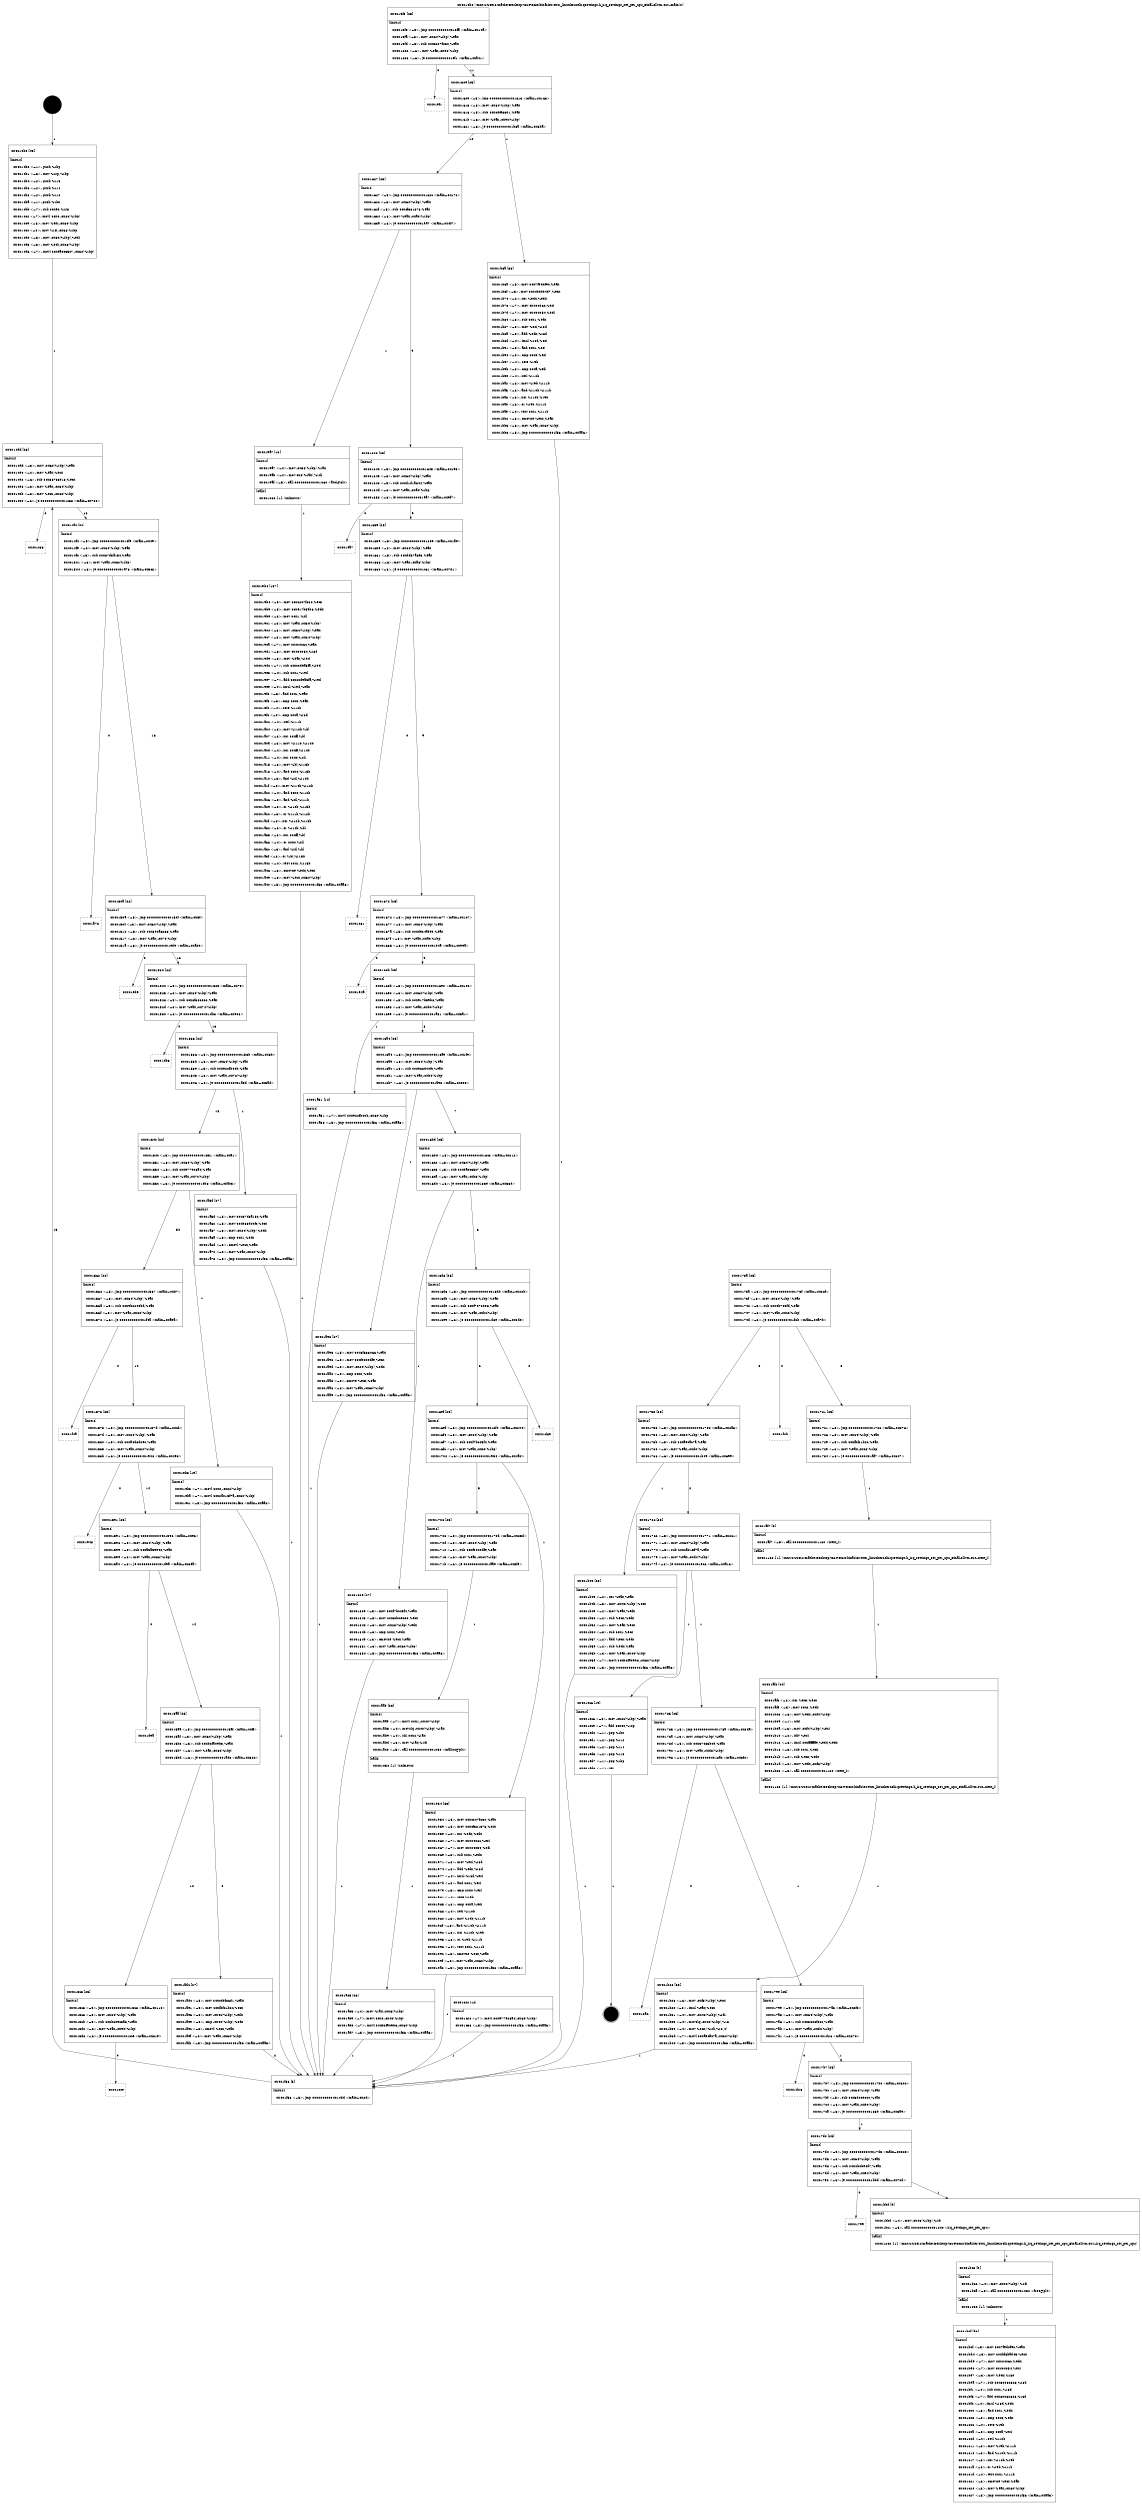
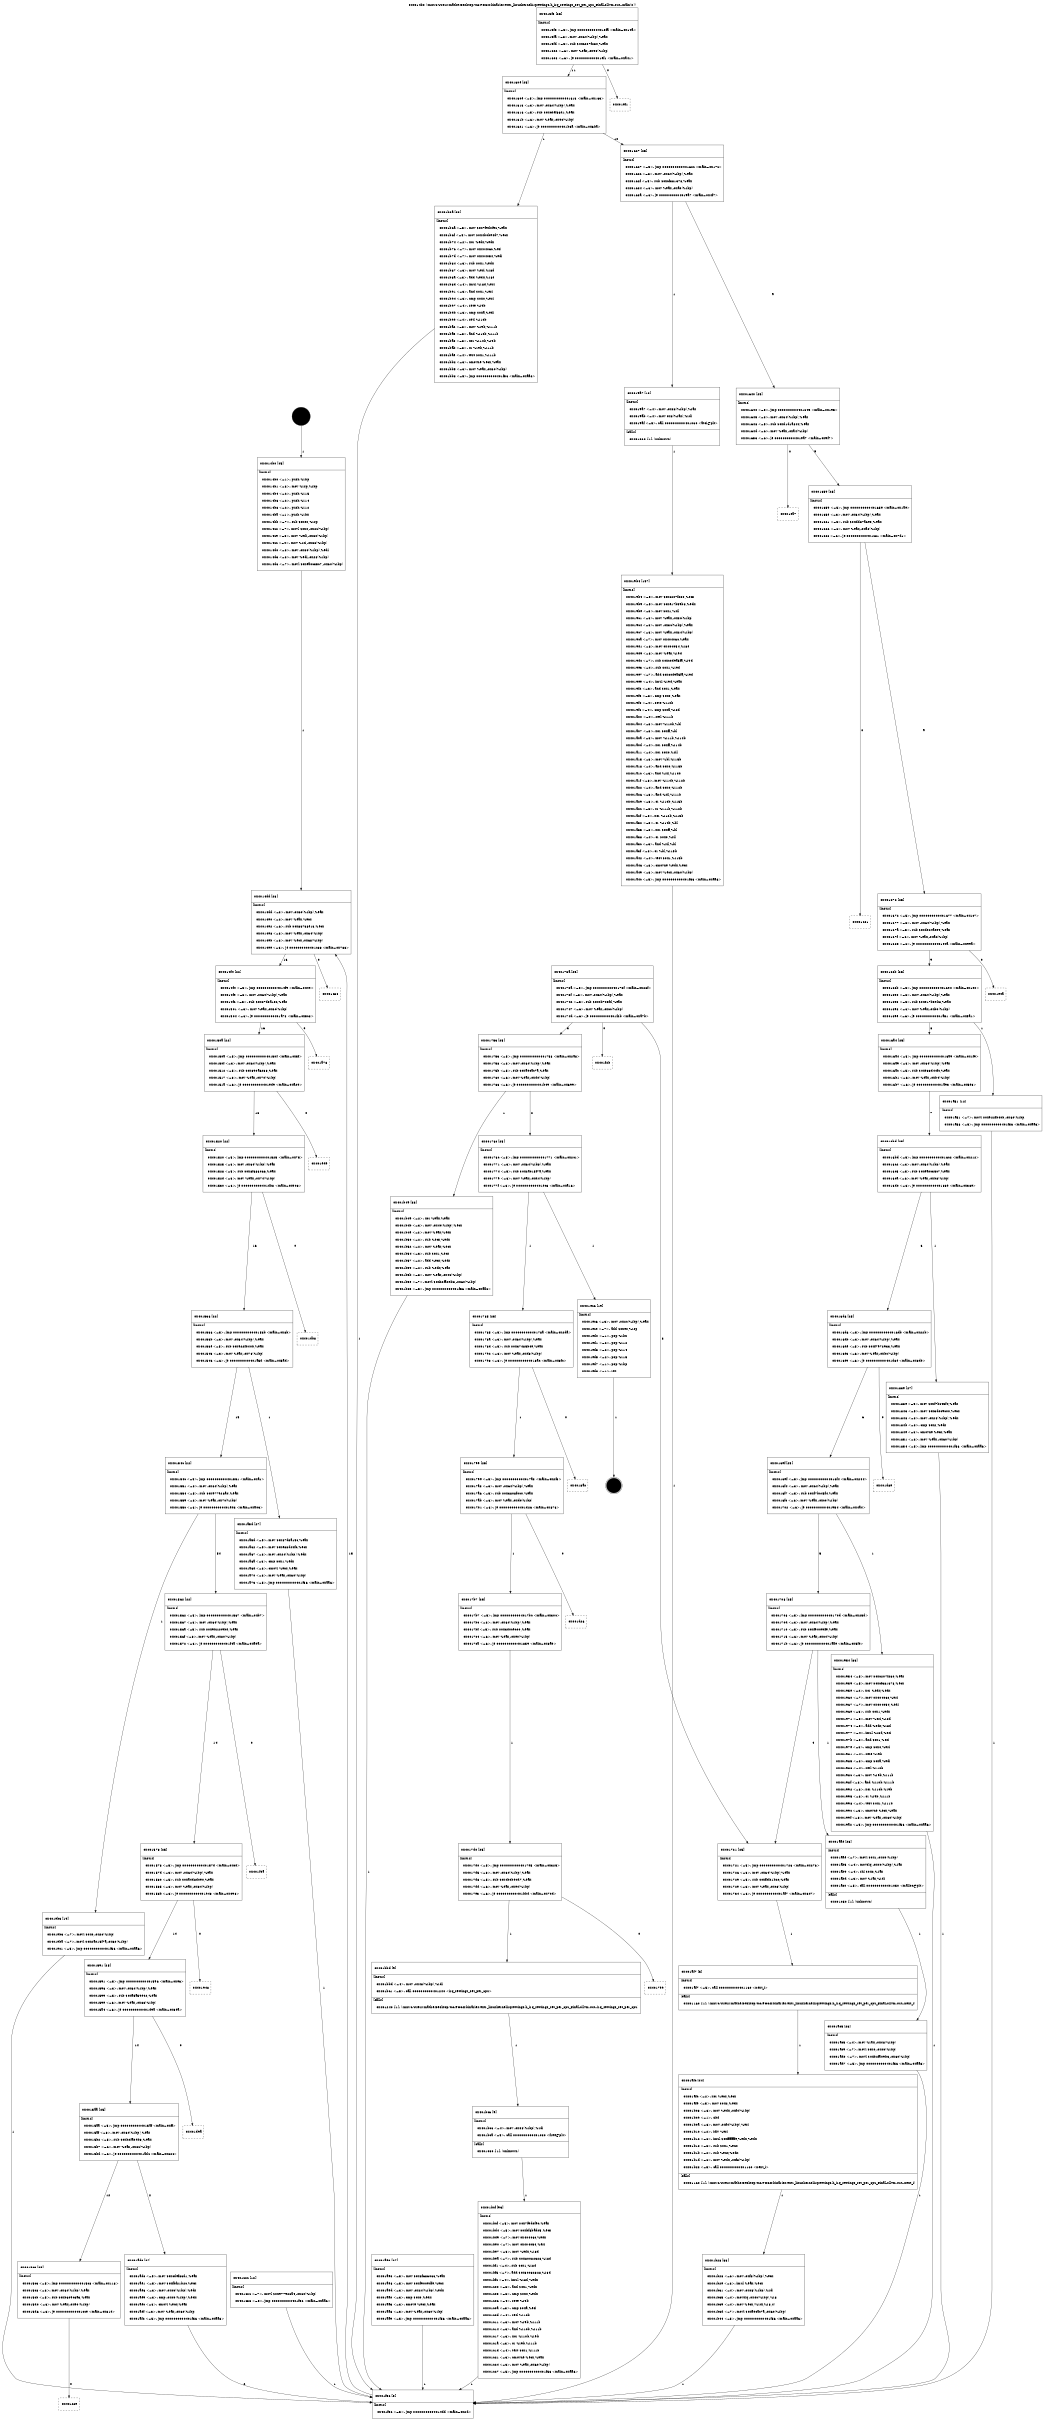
edge "0x4016a4 [25]" -> "0x401a93 [27]": removed, label "1"
edge "0x401708 [25]" -> "0x401721 [25]": added, label "4"
edge "0x401bcf [93]" -> "0x401f56 [5]": added, label "1"
